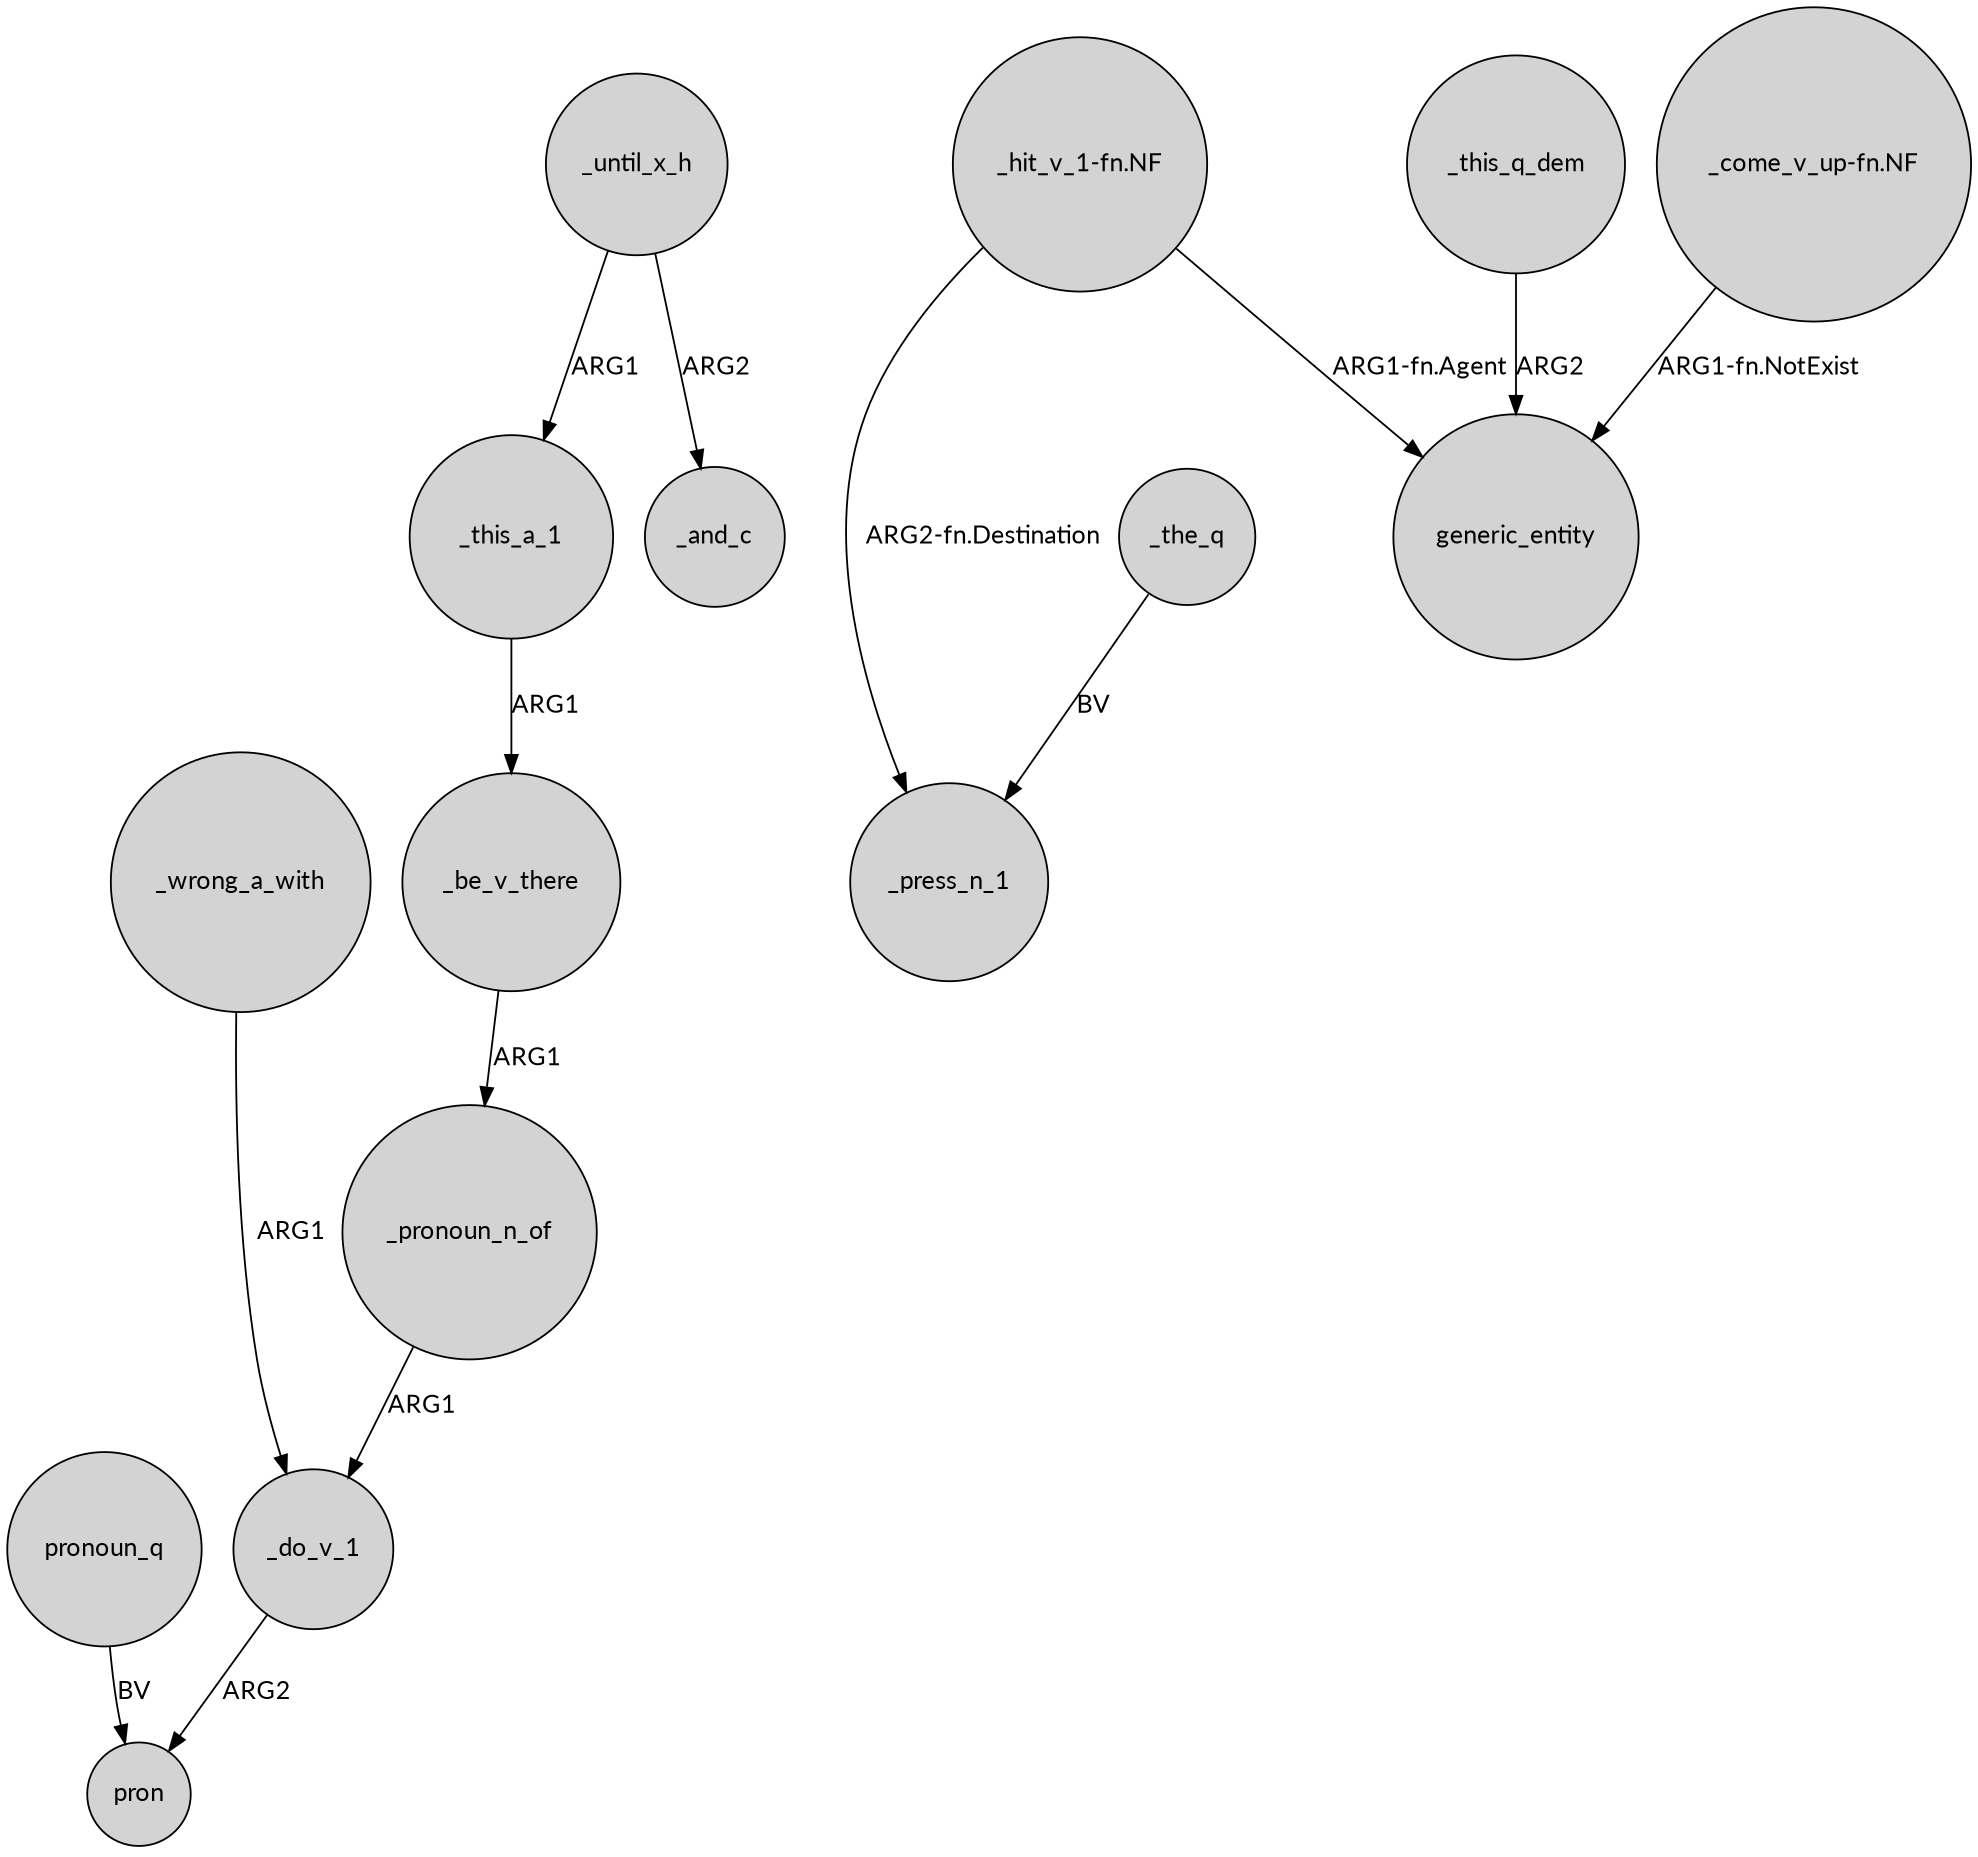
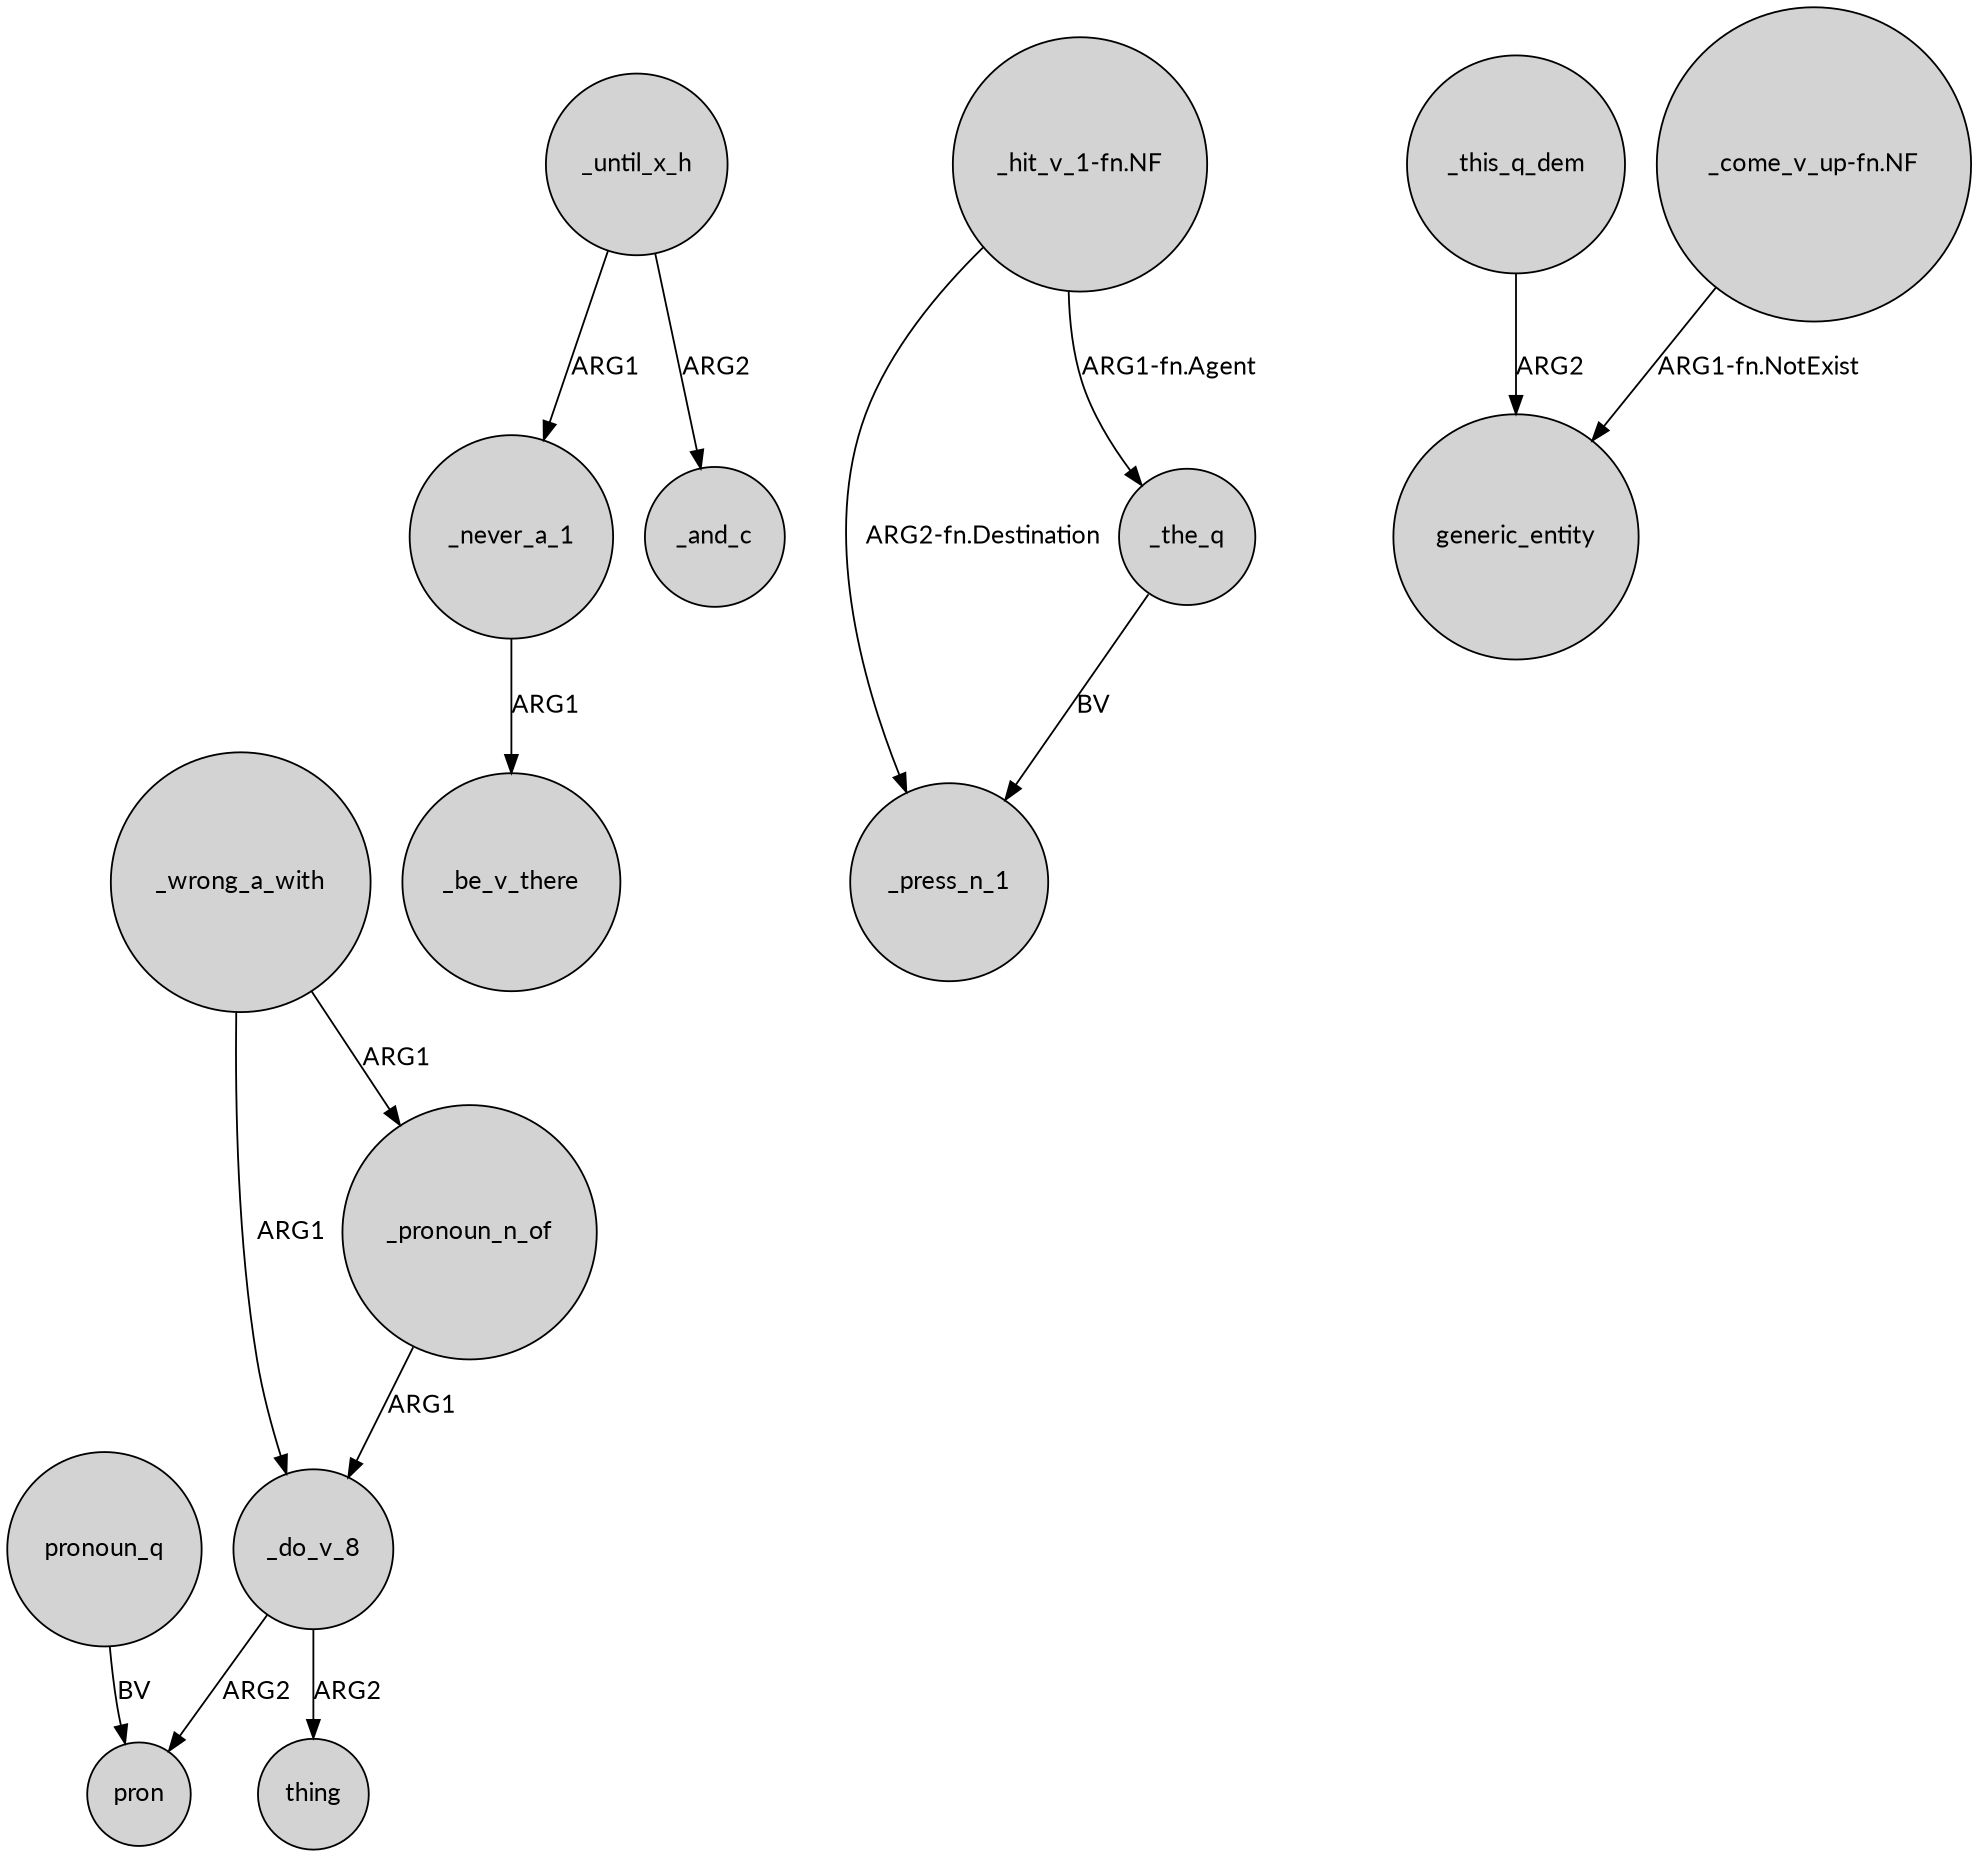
edge "_hit_v_1-fn.NF" -> "generic_entity": now "_hit_v_1-fn.NF" -> "_the_q"
node "_this_a_1": label "_this_a_1" -> "_never_a_1"
edge "_be_v_there" -> "_pronoun_n_of": now "_wrong_a_with" -> "_pronoun_n_of"
node "_do_v_1": label "_do_v_1" -> "_do_v_8"
node "thing": added
